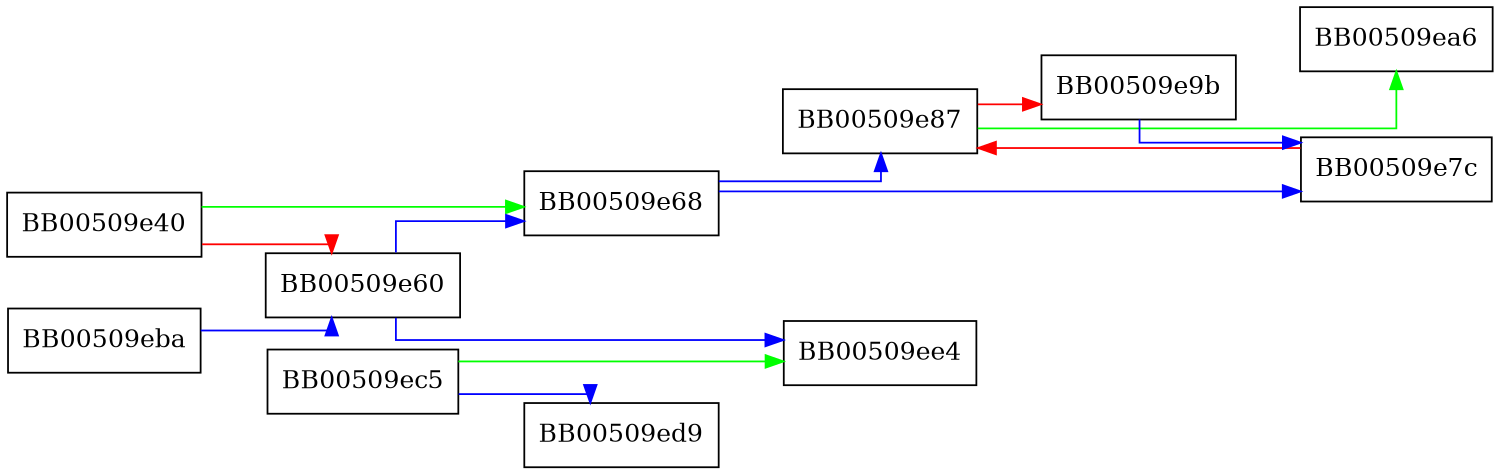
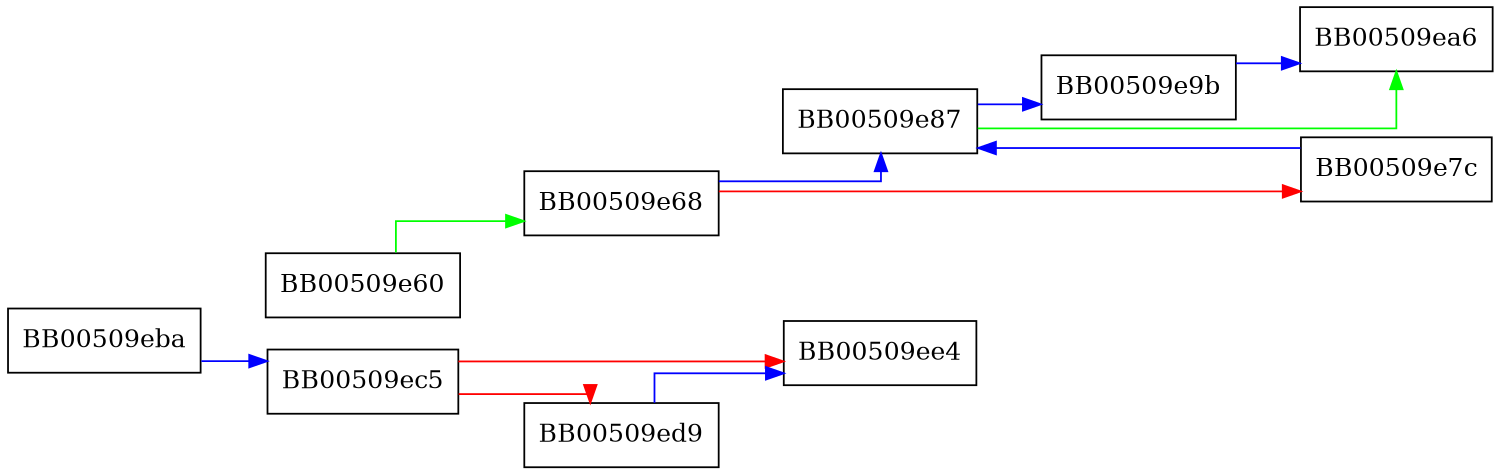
edge "BB00509e87" -> "BB00509e9b": color red -> blue
edge "BB00509e9b" -> "BB00509e7c": now "BB00509e9b" -> "BB00509ea6"
edge "BB00509e7c" -> "BB00509e87": color red -> blue
edge "BB00509e68" -> "BB00509e7c": color blue -> red
edge "BB00509e60" -> "BB00509e68": color blue -> green
node "BB00509e40": removed
edge "BB00509eba" -> "BB00509e60": now "BB00509eba" -> "BB00509ec5"
edge "BB00509e60" -> "BB00509ee4": now "BB00509ed9" -> "BB00509ee4"
edge "BB00509ec5" -> "BB00509ee4": color green -> red
edge "BB00509ec5" -> "BB00509ed9": color blue -> red
